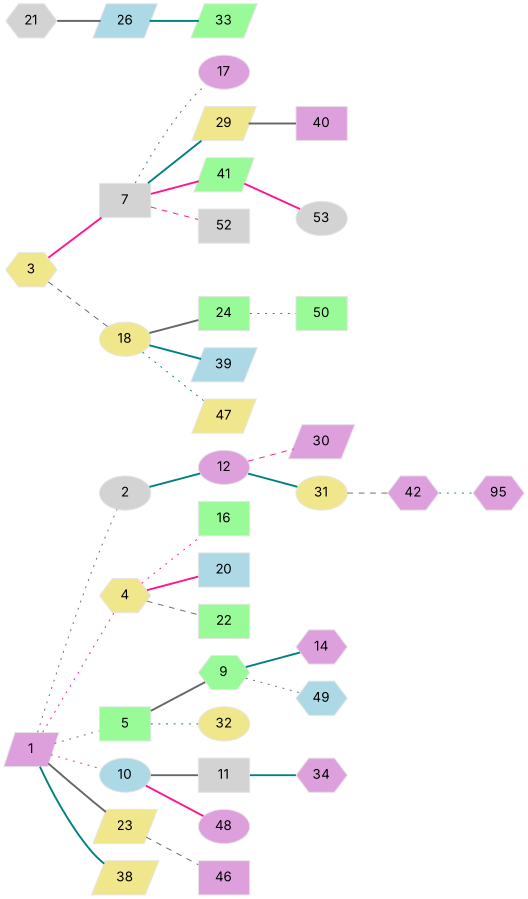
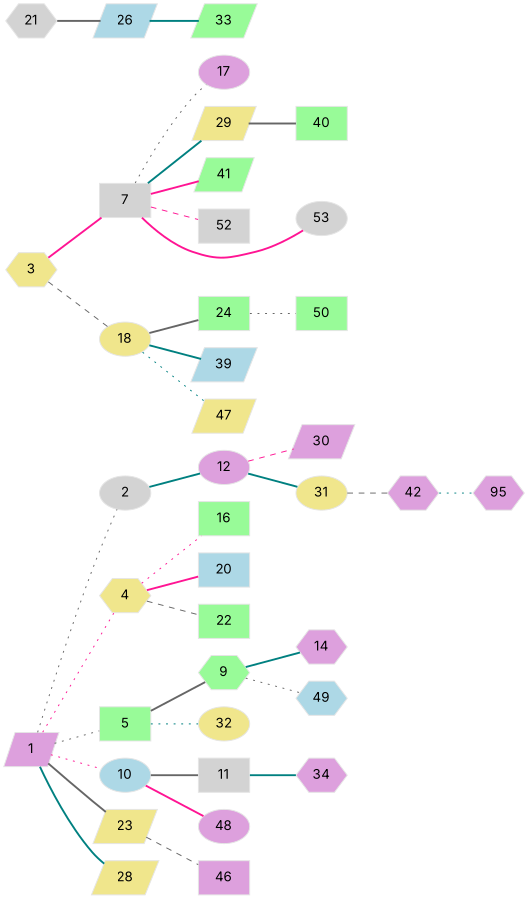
node "40": fillcolor plum -> palegreen
edge "41" -- "53": now "7" -- "53"
node "38": label "38" -> "28"
